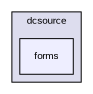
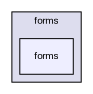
cluster "dcsource": label "dcsource" -> "forms"
